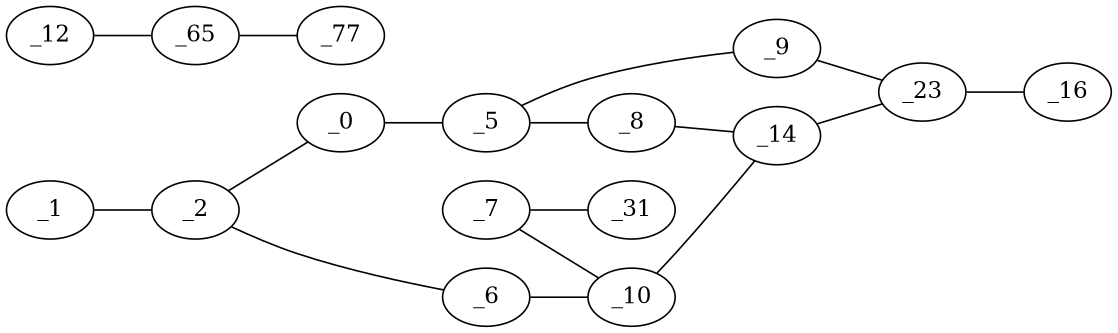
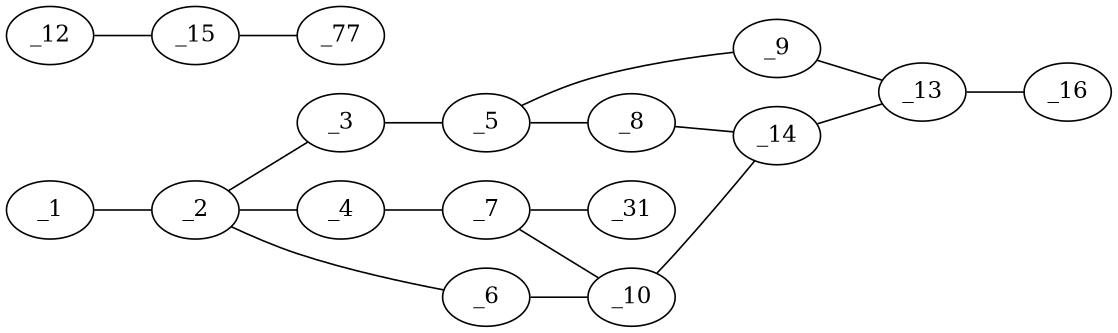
node "_65": label "_65" -> "_15"
node "_23": label "_23" -> "_13"
node "_0": label "_0" -> "_3"
node "_4": added
